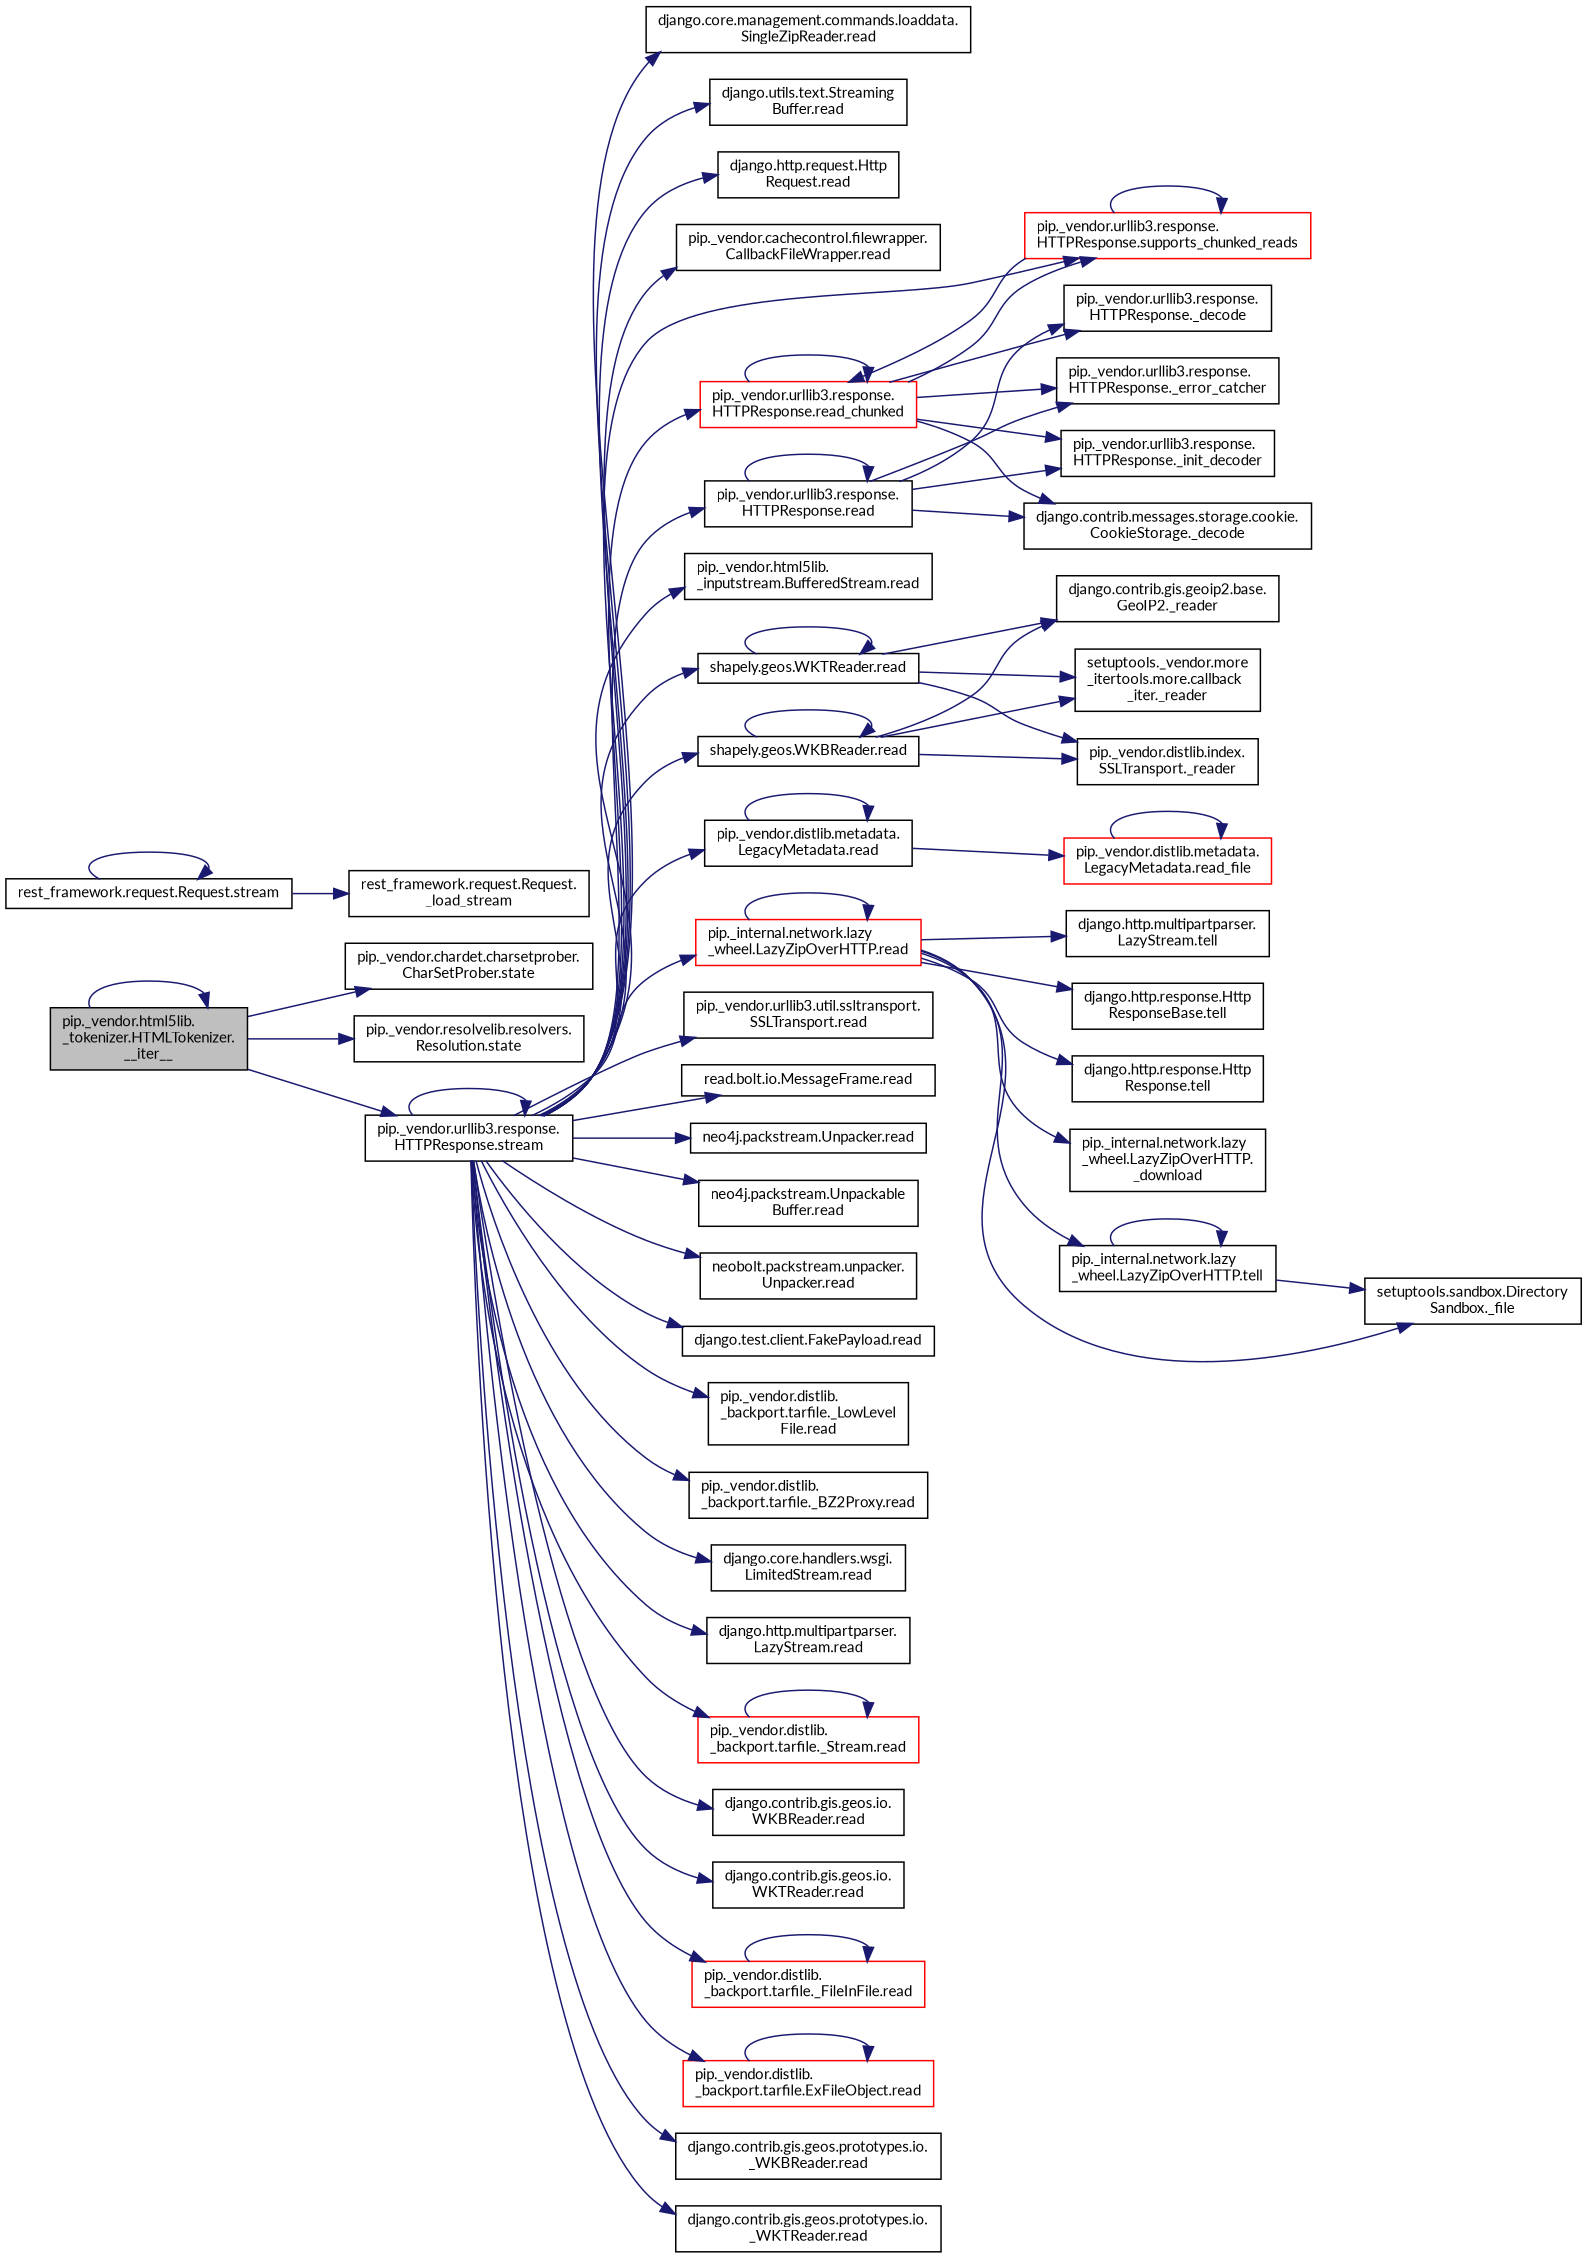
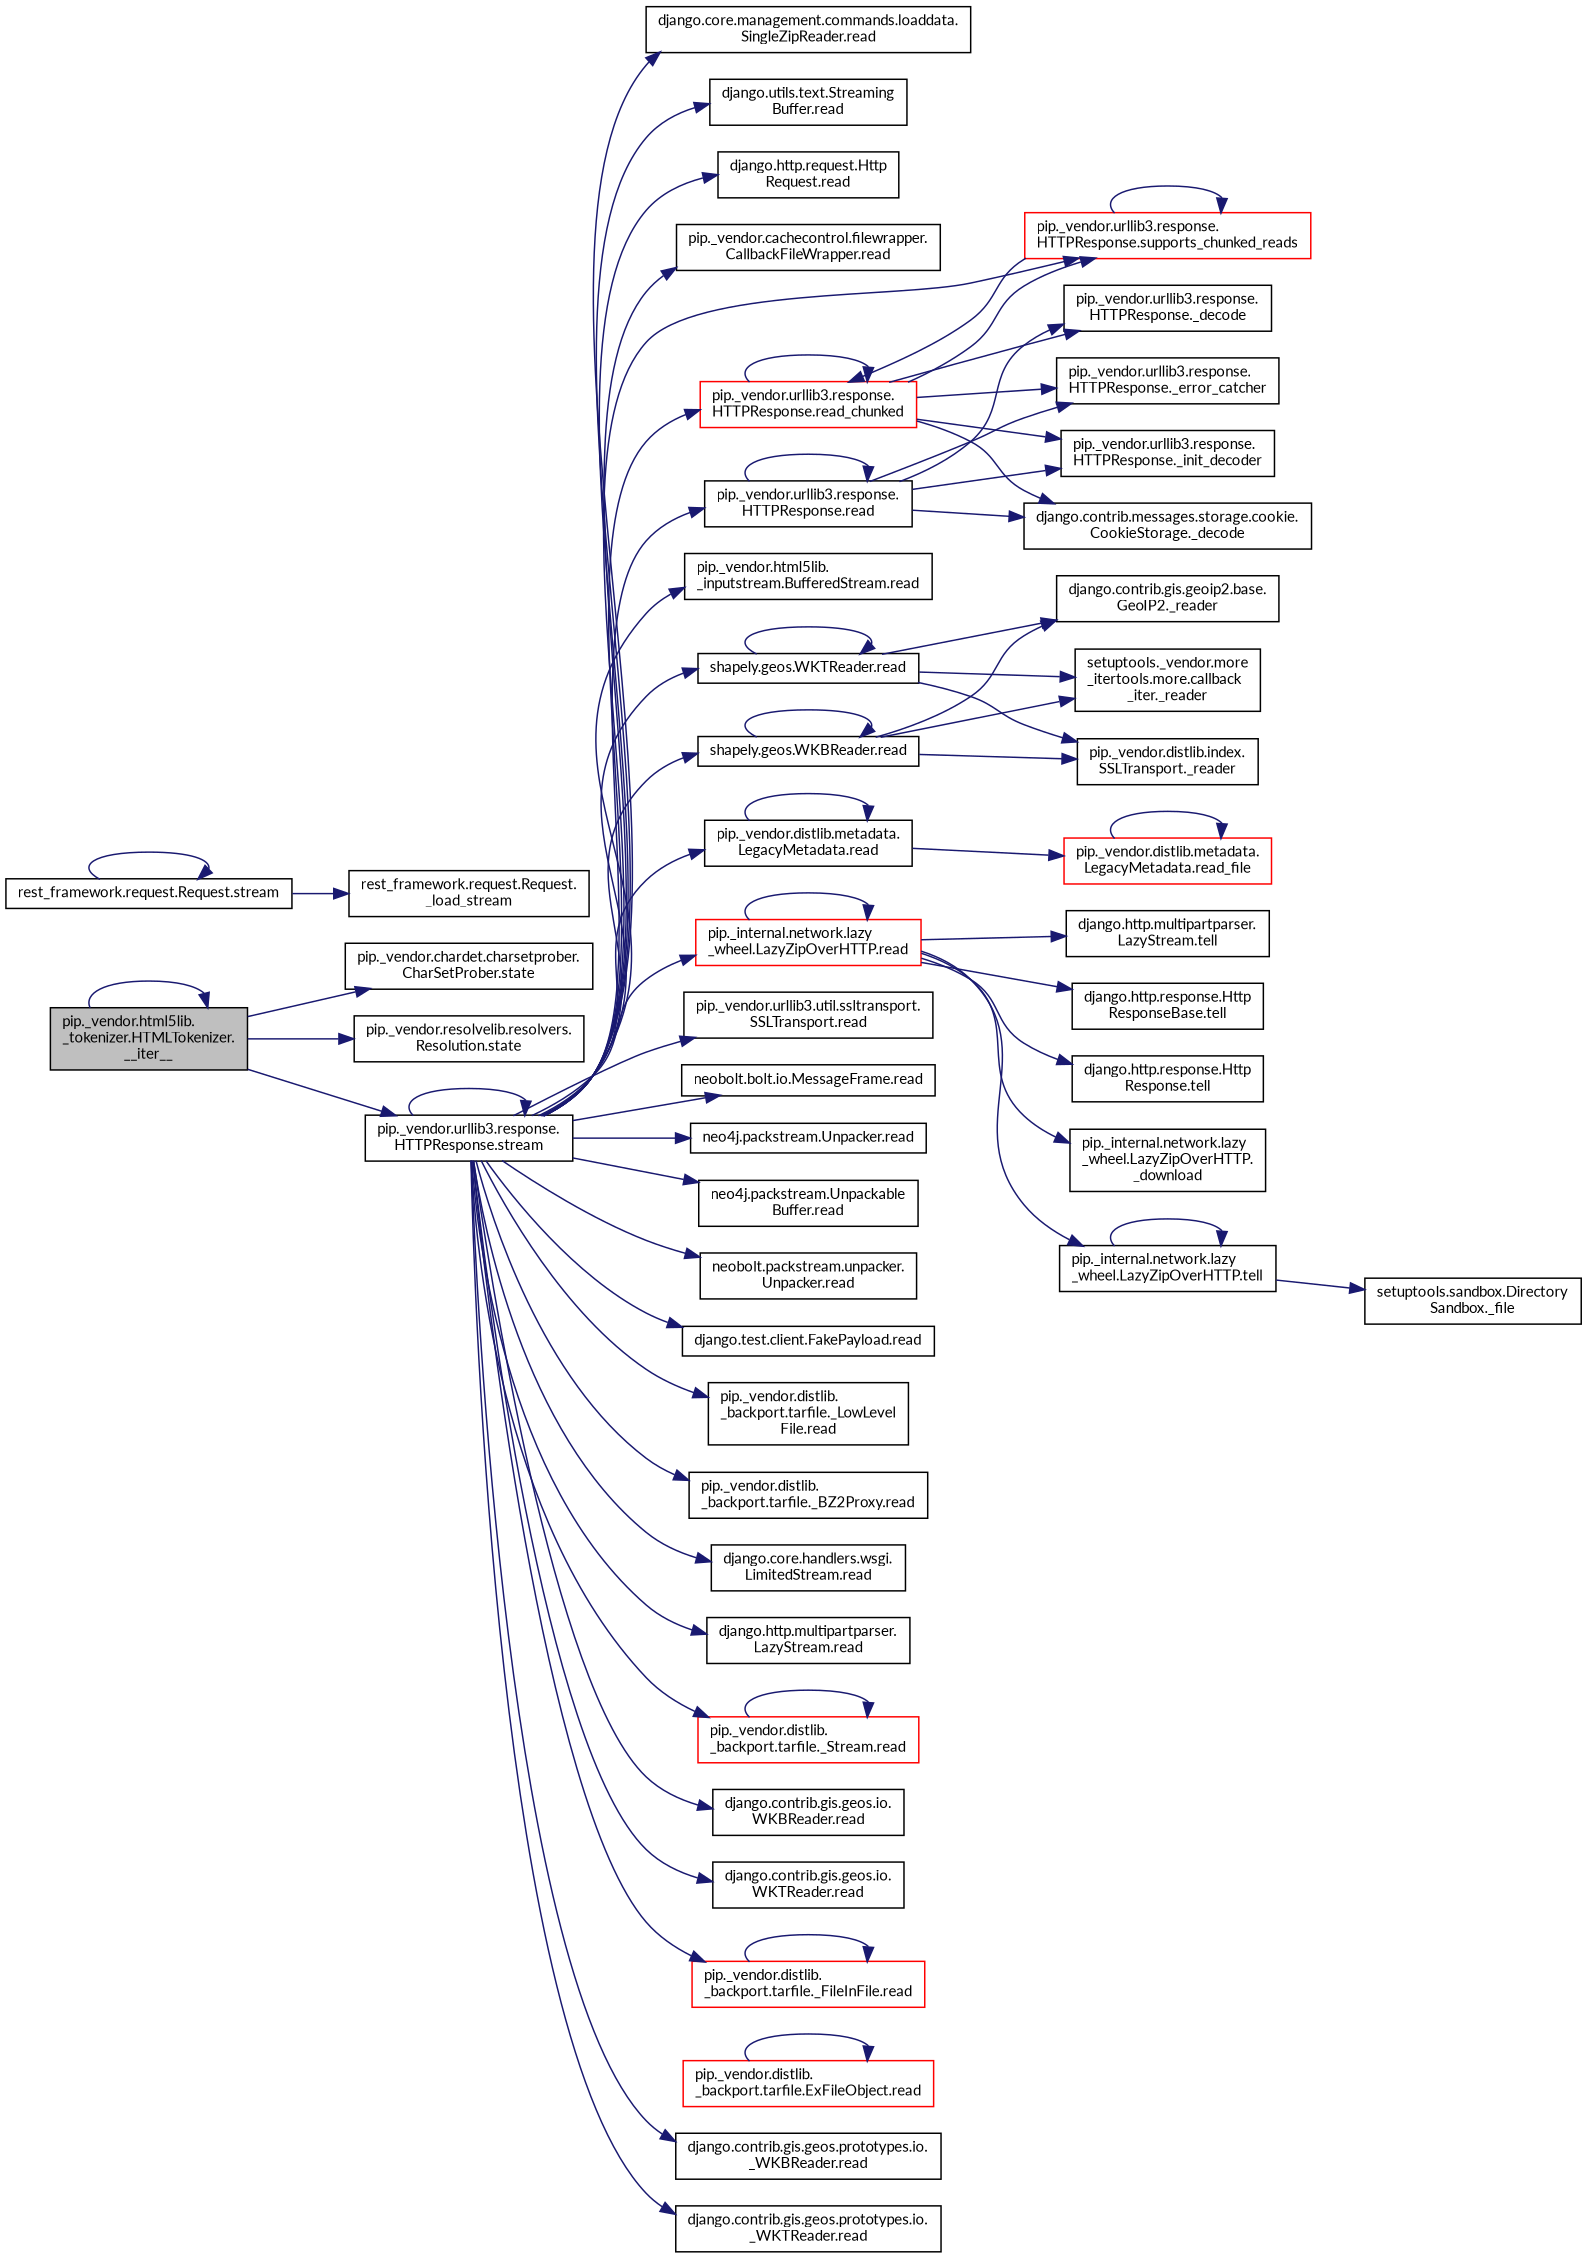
node "read.bolt.io.MessageFrame.read": label "read.bolt.io.MessageFrame.read" -> "neobolt.bolt.io.MessageFrame.read"
edge "pip._internal.network.lazy _wheel.LazyZipOverHTTP.read" -> "setuptools.sandbox.Directory Sandbox._file": removed
edge "pip._vendor.urllib3.response. HTTPResponse.stream" -> "pip._vendor.distlib. _backport.tarfile.ExFileObject.read": removed
